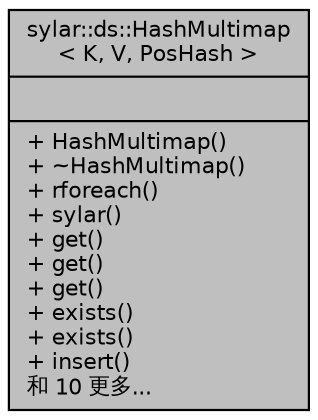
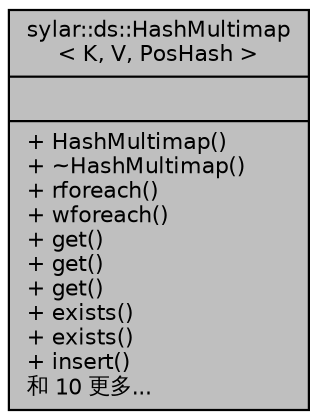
node "sylar::ds::HashMultimap": text "+ sylar()" -> "+ wforeach()"
